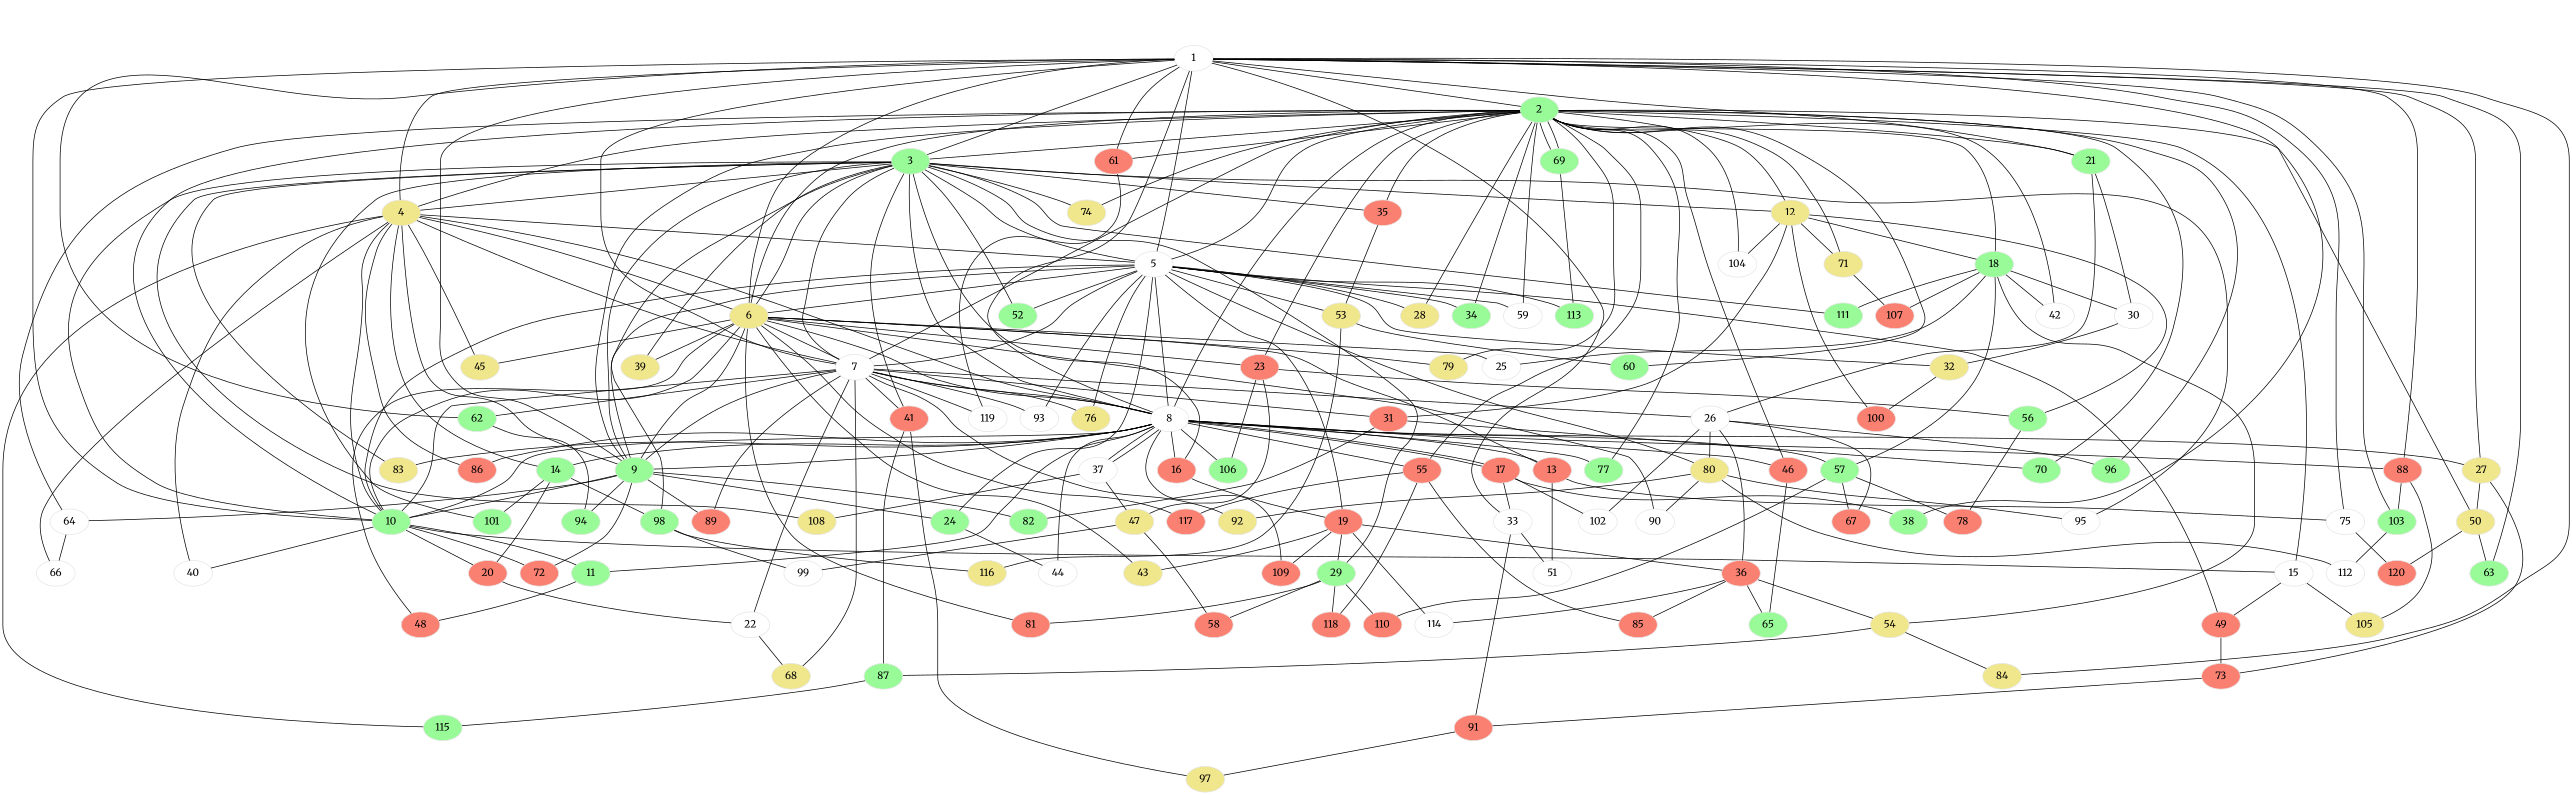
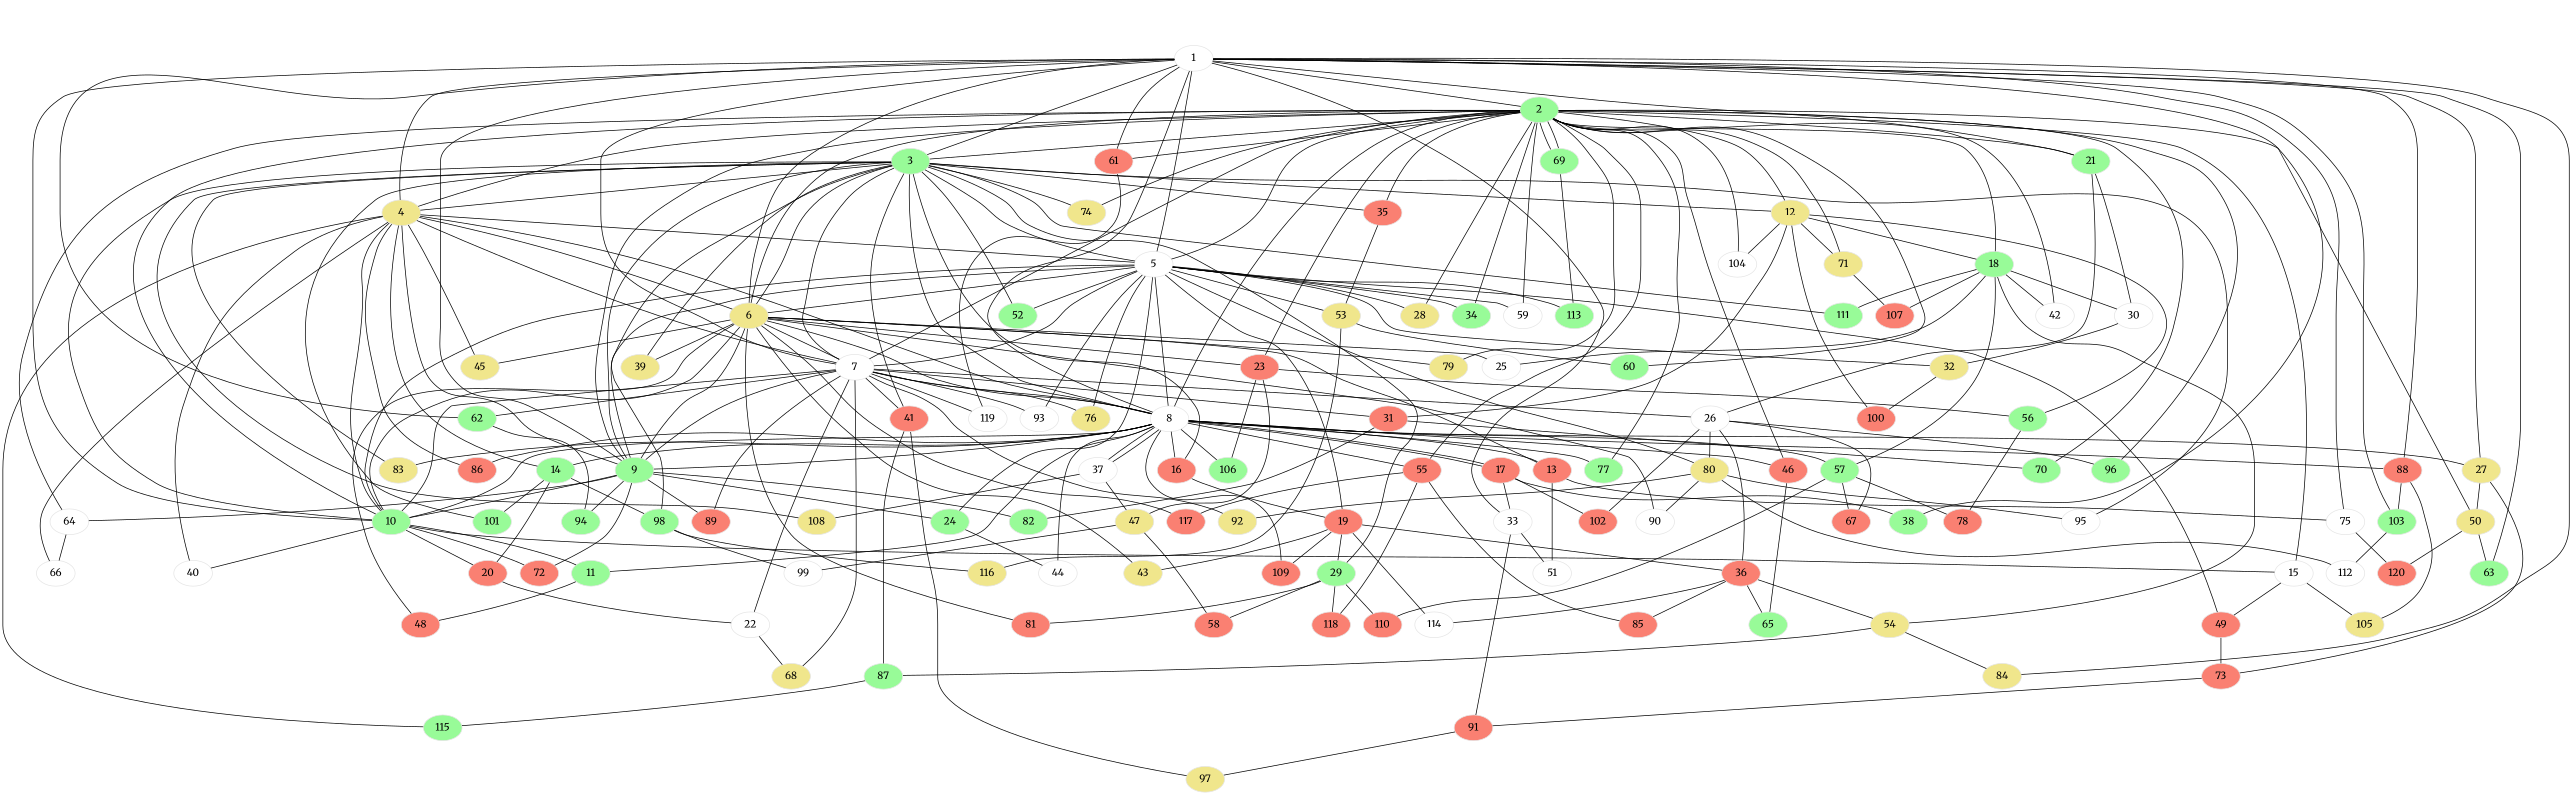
node "102": fillcolor white -> salmon
